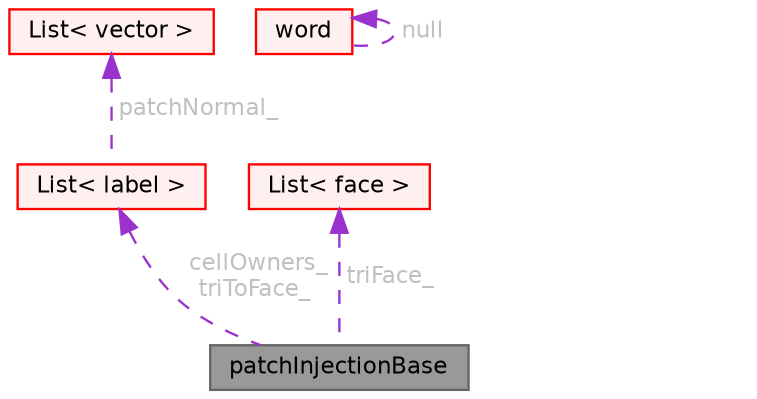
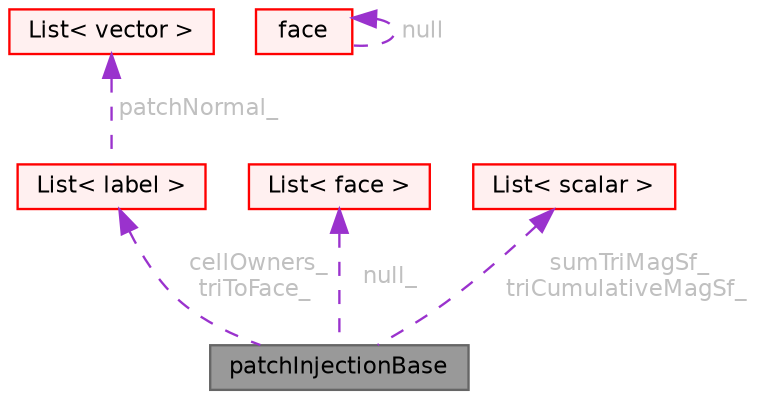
node "word": label "word" -> "face"
node "List< scalar >": added
edge "patchInjectionBase" -> "List< face >": label " triFace_" -> " null_"
